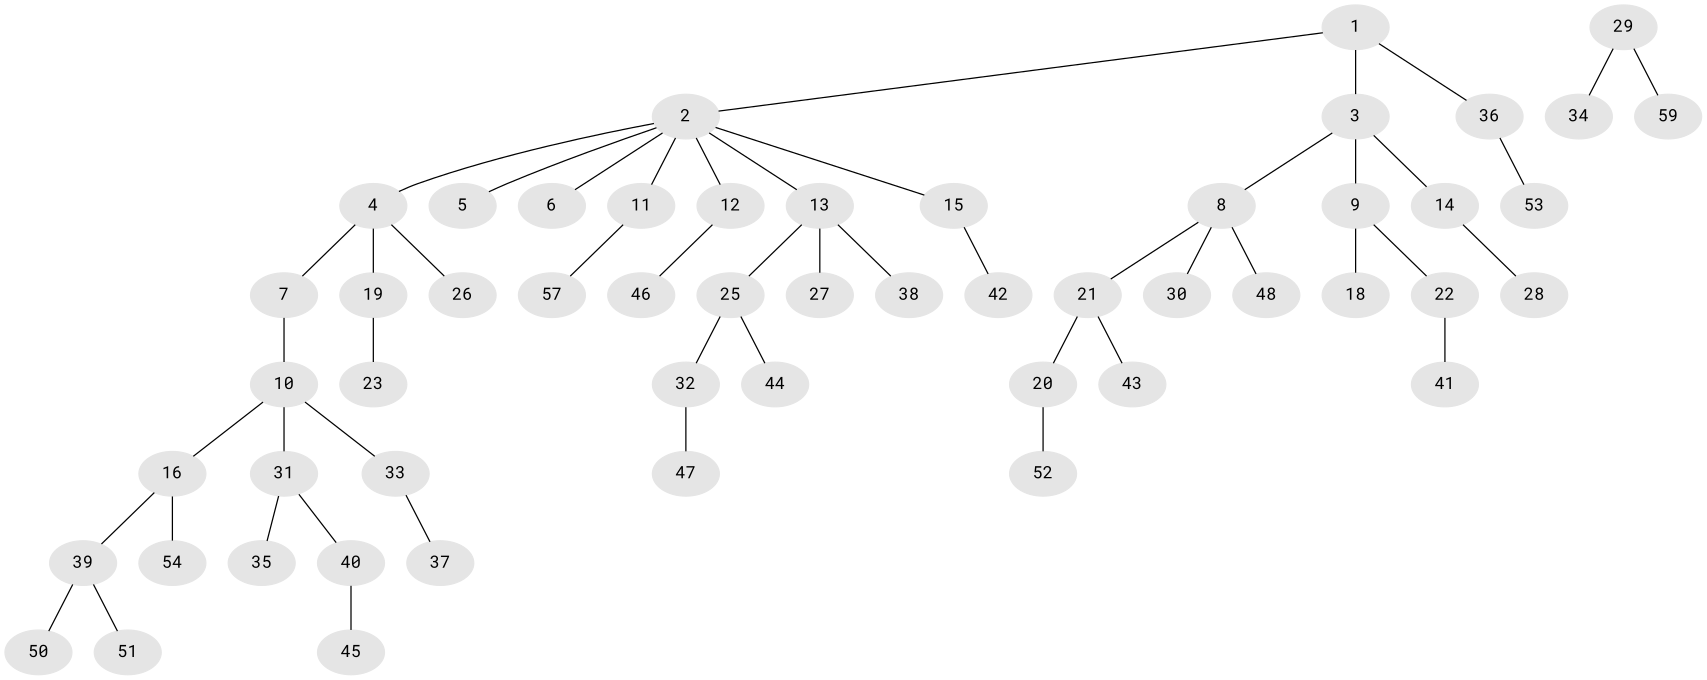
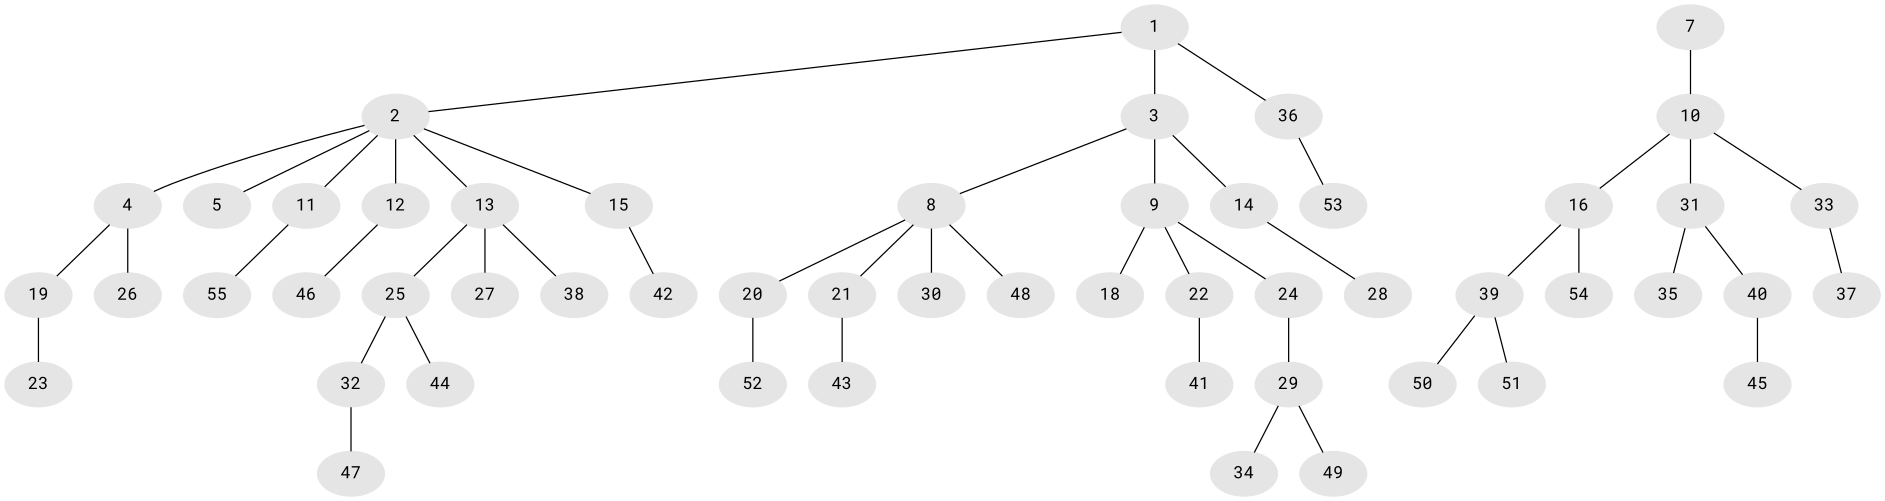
node "59": label "59" -> "49"
node "6": removed
edge "4" -- "7": removed
node "57": label "57" -> "55"
node "24": added
edge "21" -- "20": now "8" -- "20"
